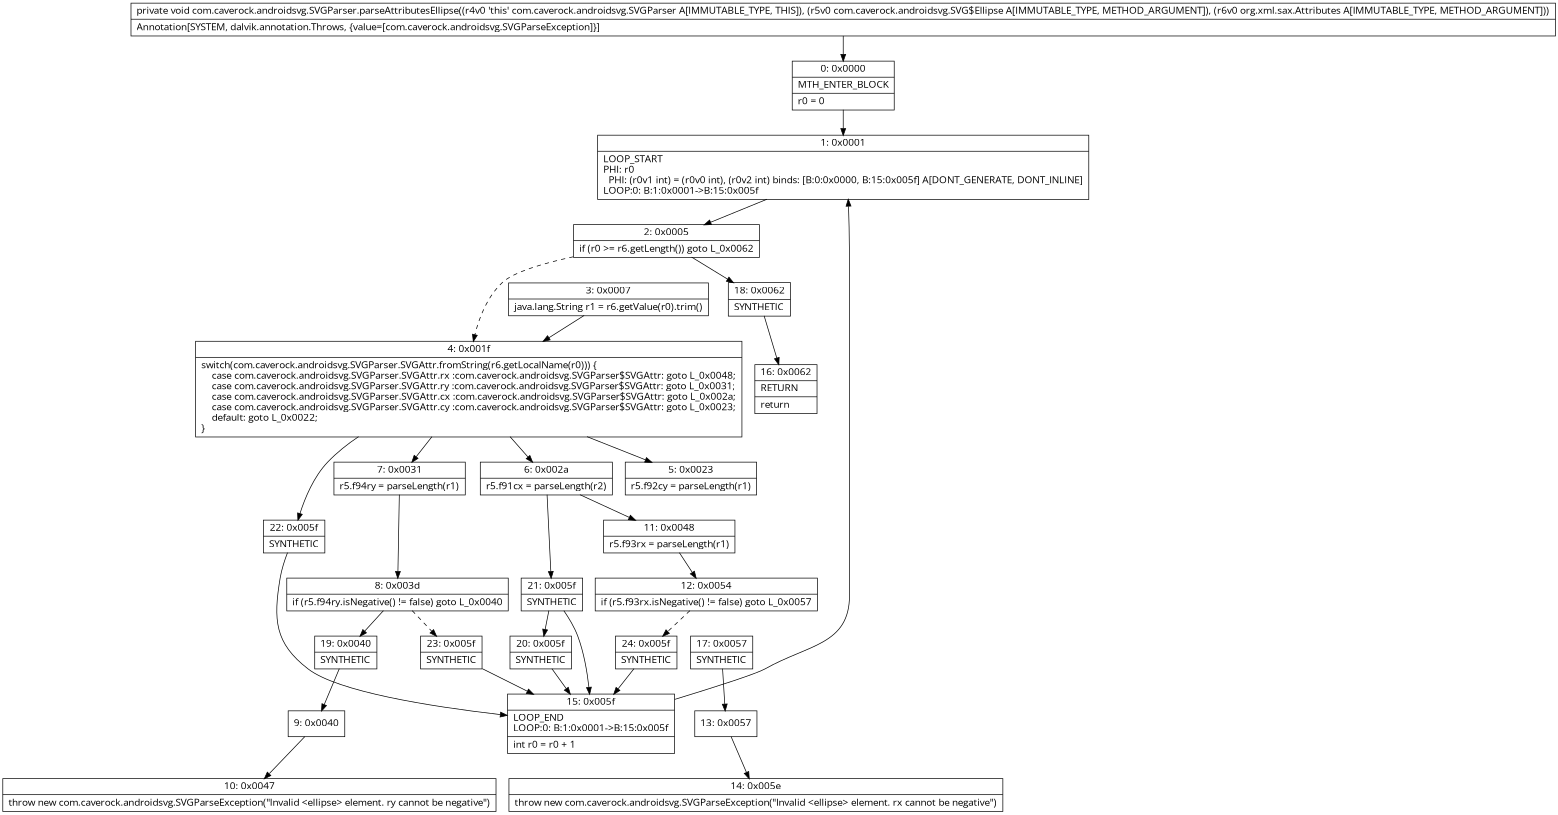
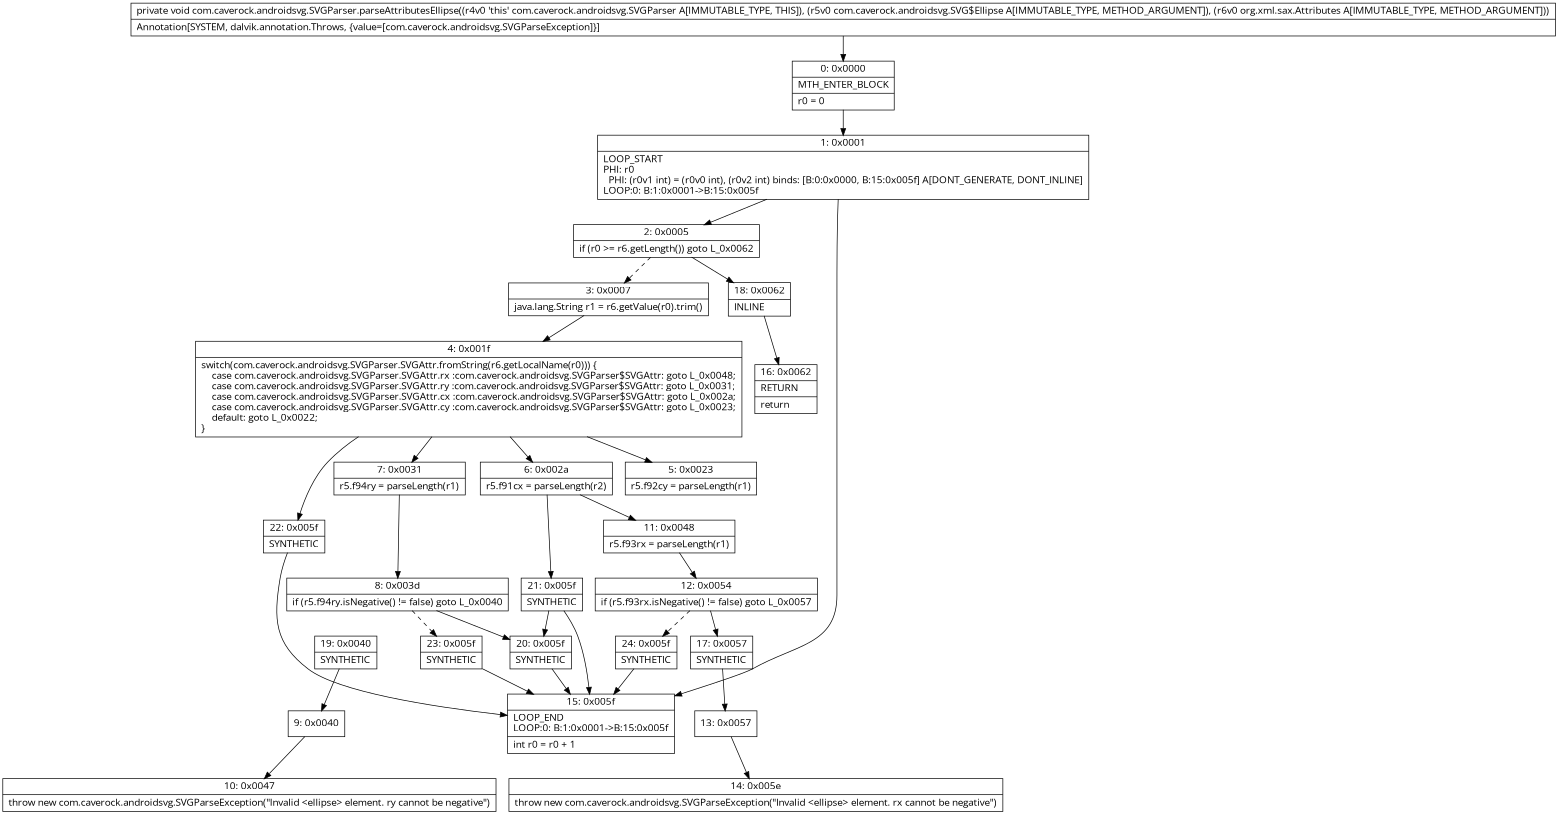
edge "2: 0x0005" -> "4: 0x001f": now "2: 0x0005" -> "3: 0x0007"
node "18: 0x0062": text "SYNTHETIC" -> "INLINE"
edge "15: 0x005f" -> "1: 0x0001": reversed
edge "12: 0x0054" -> "17: 0x0057": added
edge "8: 0x003d" -> "19: 0x0040": now "8: 0x003d" -> "20: 0x005f"
